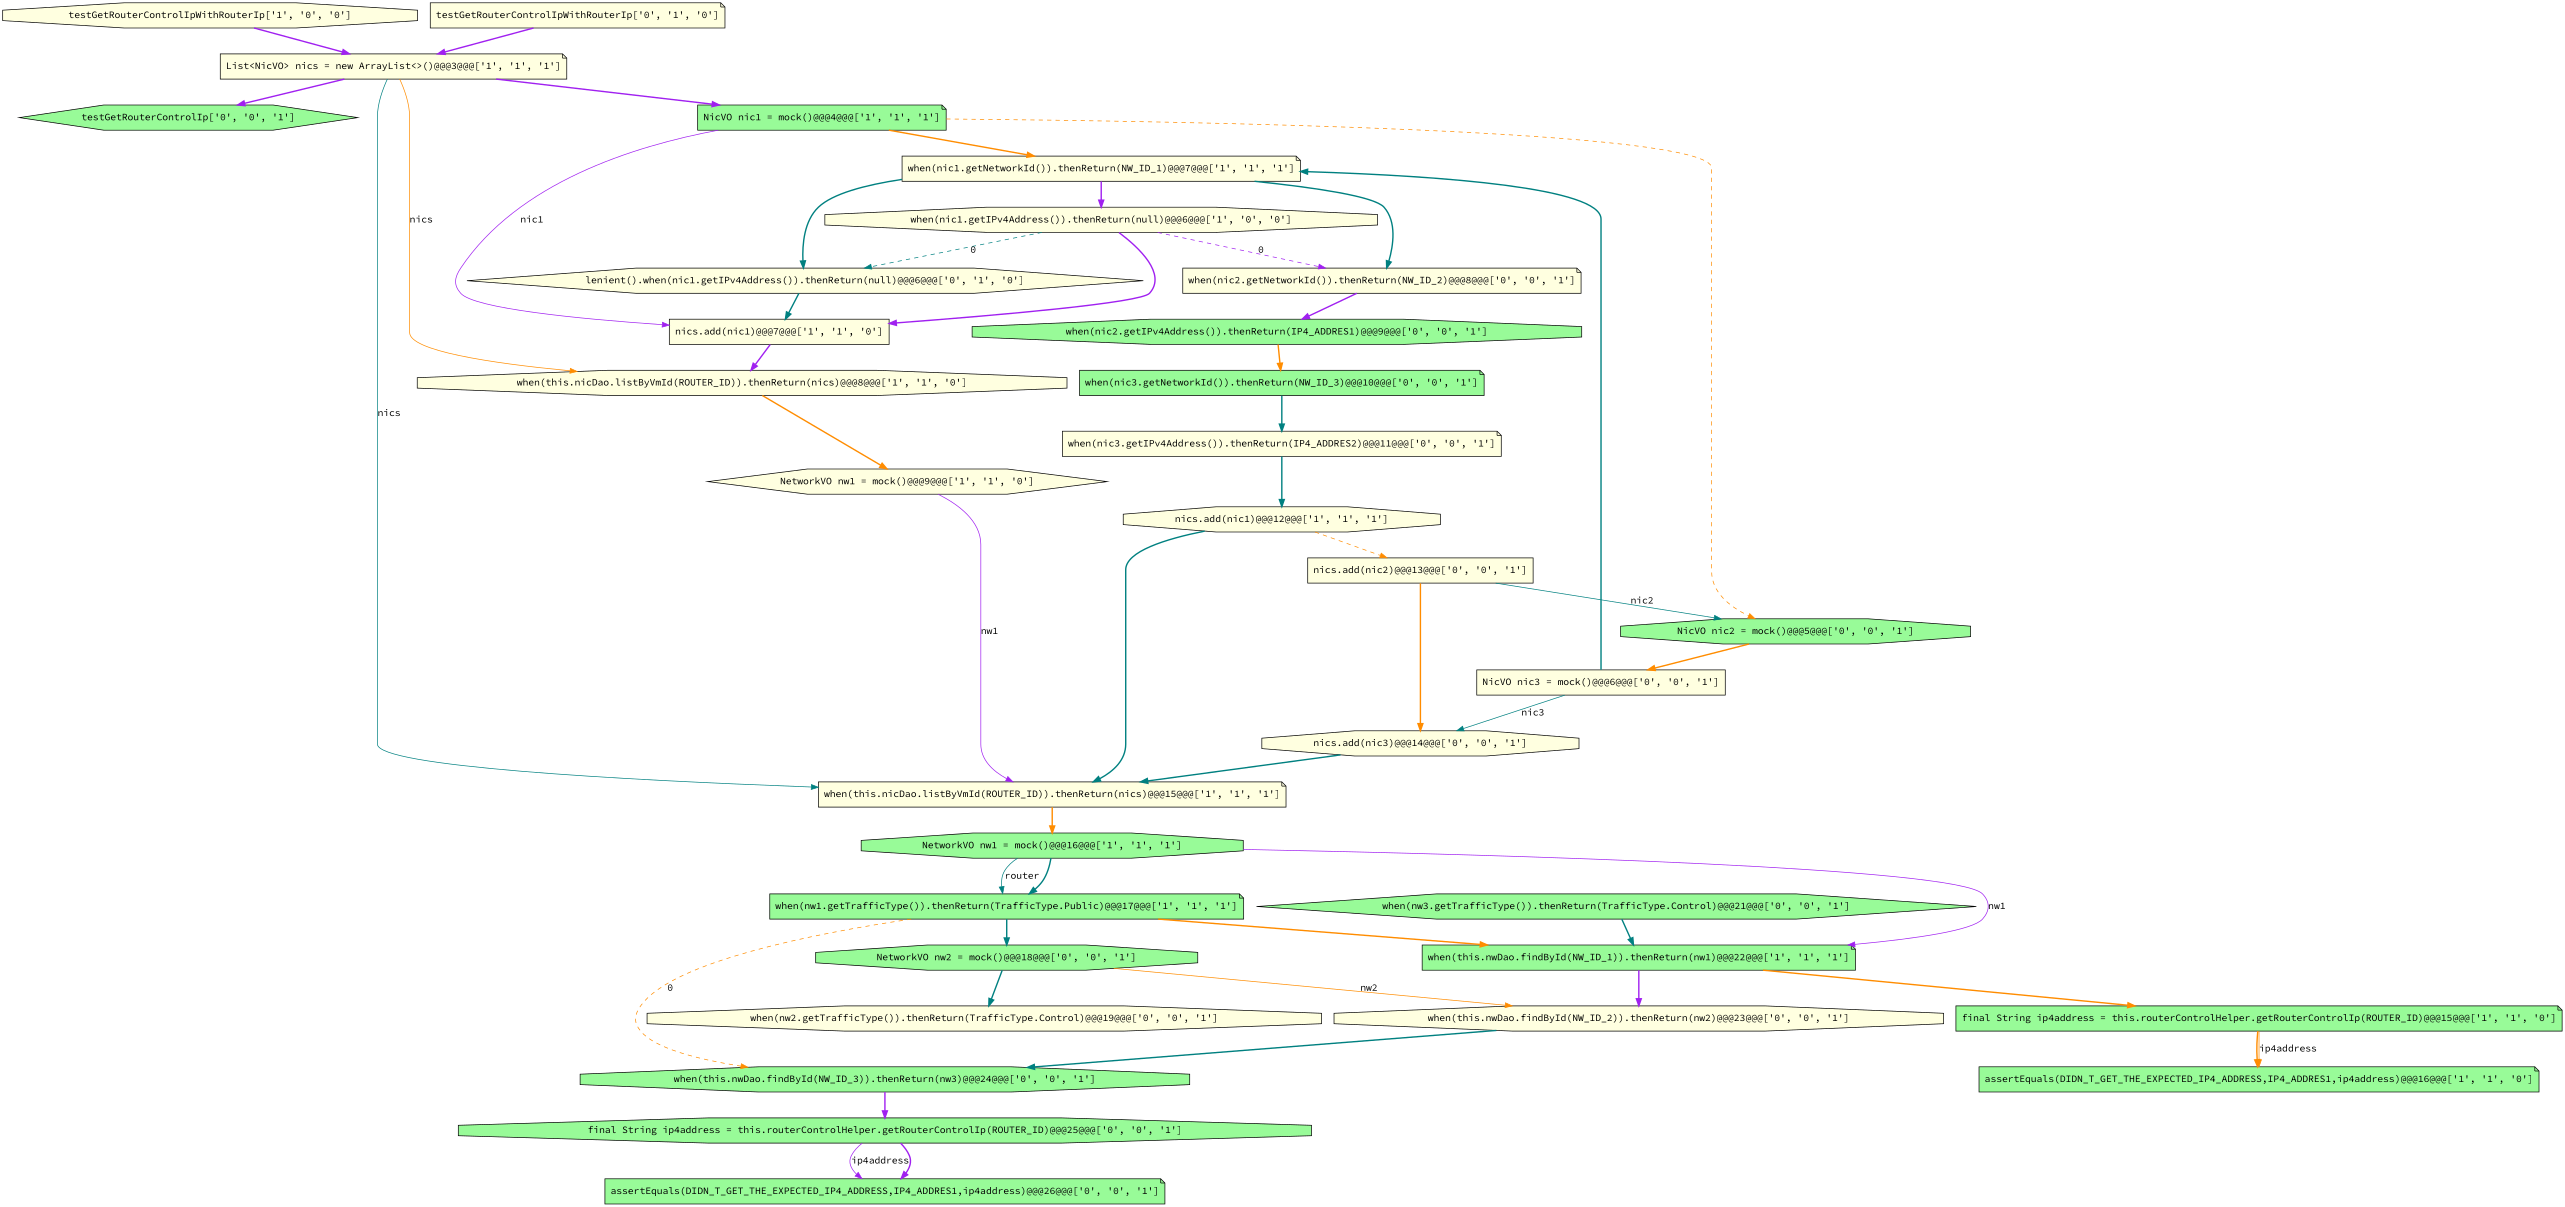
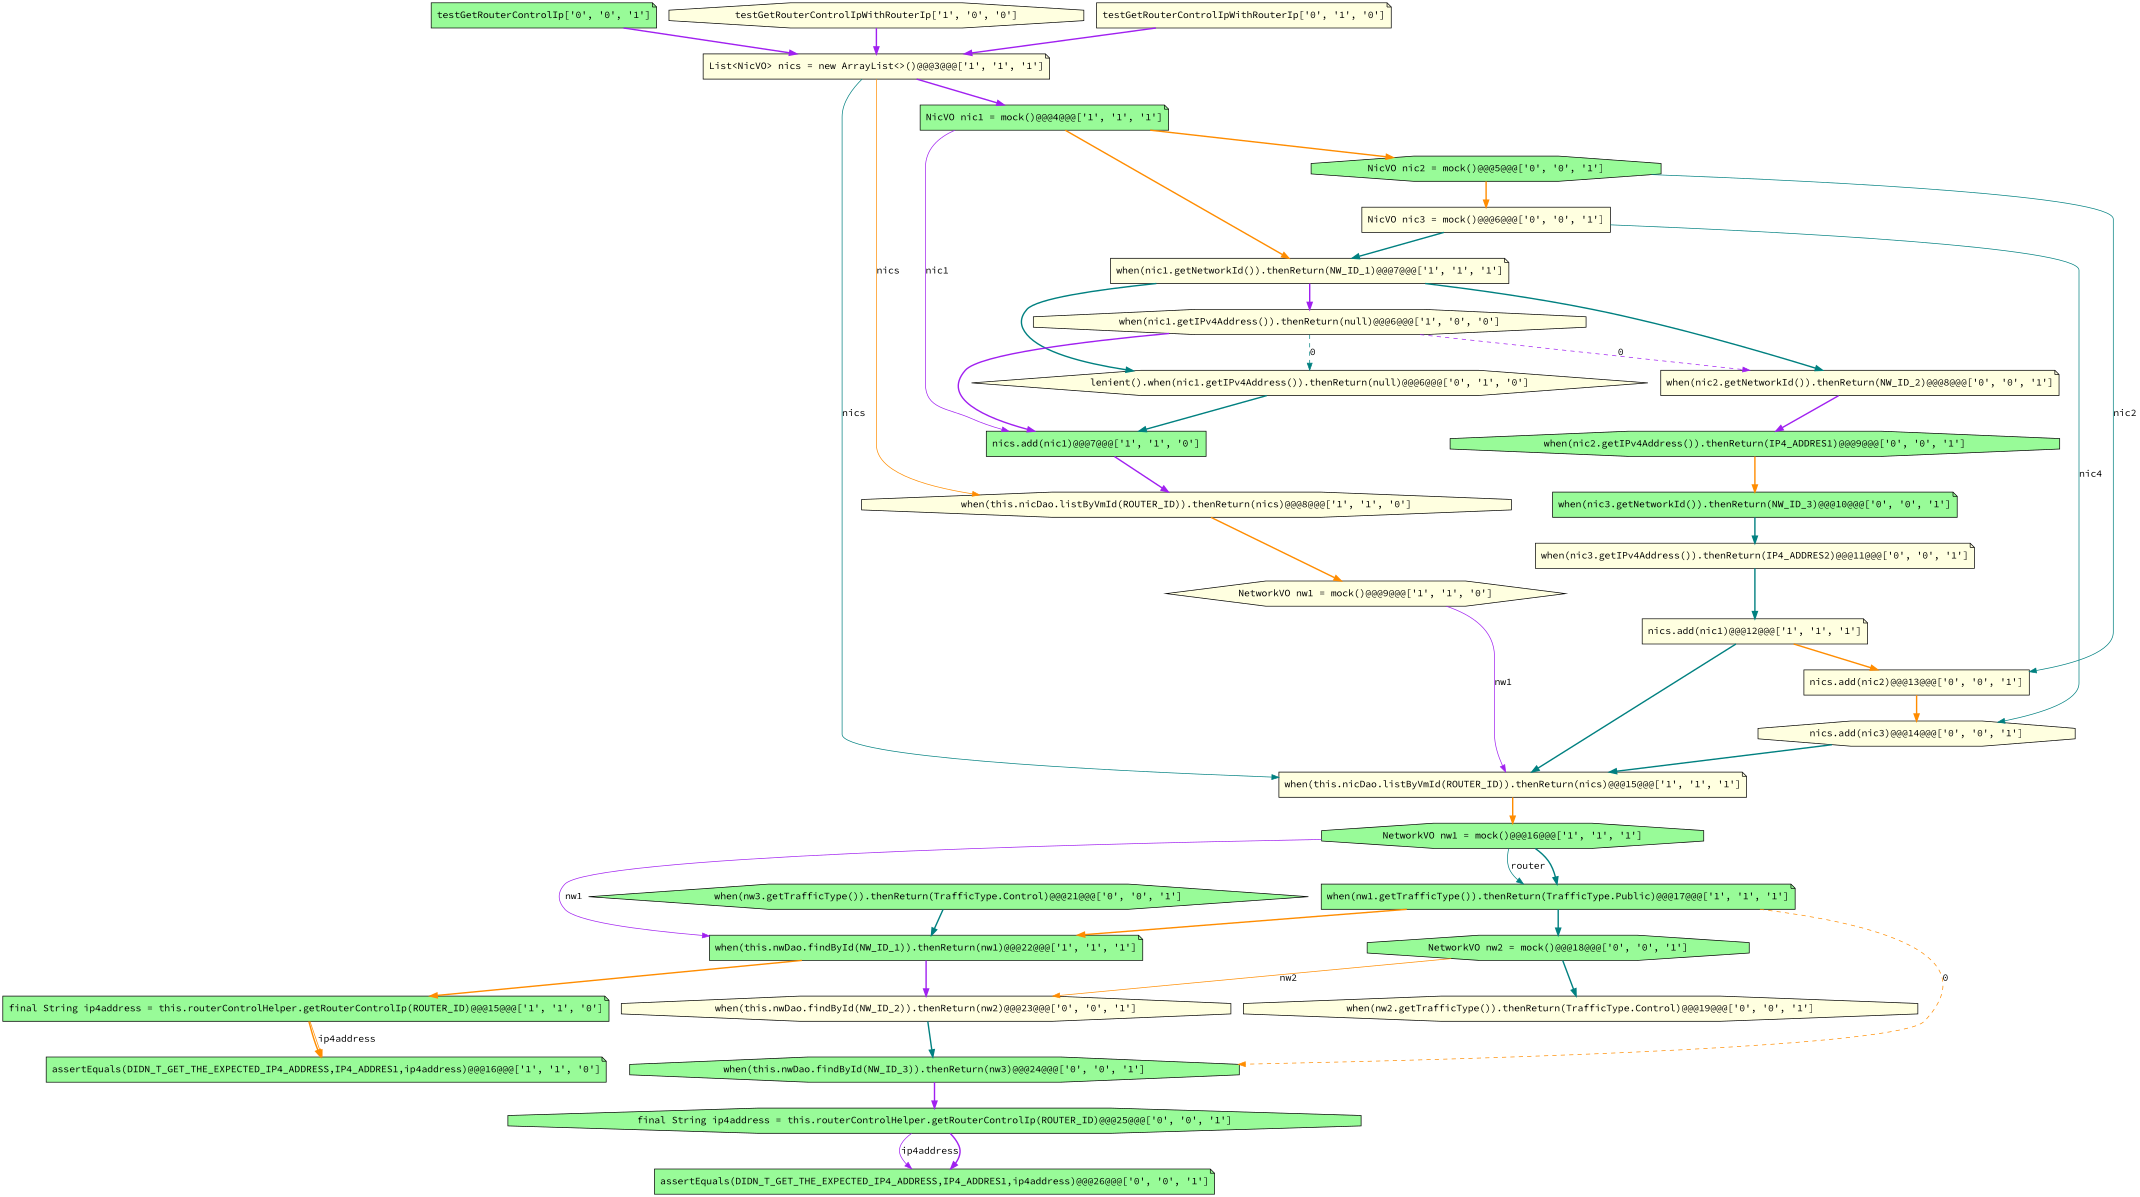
edge "List<NicVO> nics = new ArrayList<>()@@@3@@@['1', '1', '1']" -> "testGetRouterControlIp['0', '0', '1']": reversed
node "testGetRouterControlIp['0', '0', '1']": shape hexagon -> note
edge "NicVO nic1 = mock()@@@4@@@['1', '1', '1']" -> "NicVO nic2 = mock()@@@5@@@['0', '0', '1']": style dashed -> bold
node "nics.add(nic1)@@@7@@@['1', '1', '0']": fillcolor lightyellow -> palegreen
node "nics.add(nic1)@@@12@@@['1', '1', '1']": shape octagon -> note
edge "nics.add(nic1)@@@12@@@['1', '1', '1']" -> "nics.add(nic2)@@@13@@@['0', '0', '1']": style dashed -> bold
edge "nics.add(nic2)@@@13@@@['0', '0', '1']" -> "NicVO nic2 = mock()@@@5@@@['0', '0', '1']": reversed
edge "NicVO nic3 = mock()@@@6@@@['0', '0', '1']" -> "nics.add(nic3)@@@14@@@['0', '0', '1']": label "nic3" -> "nic4"
